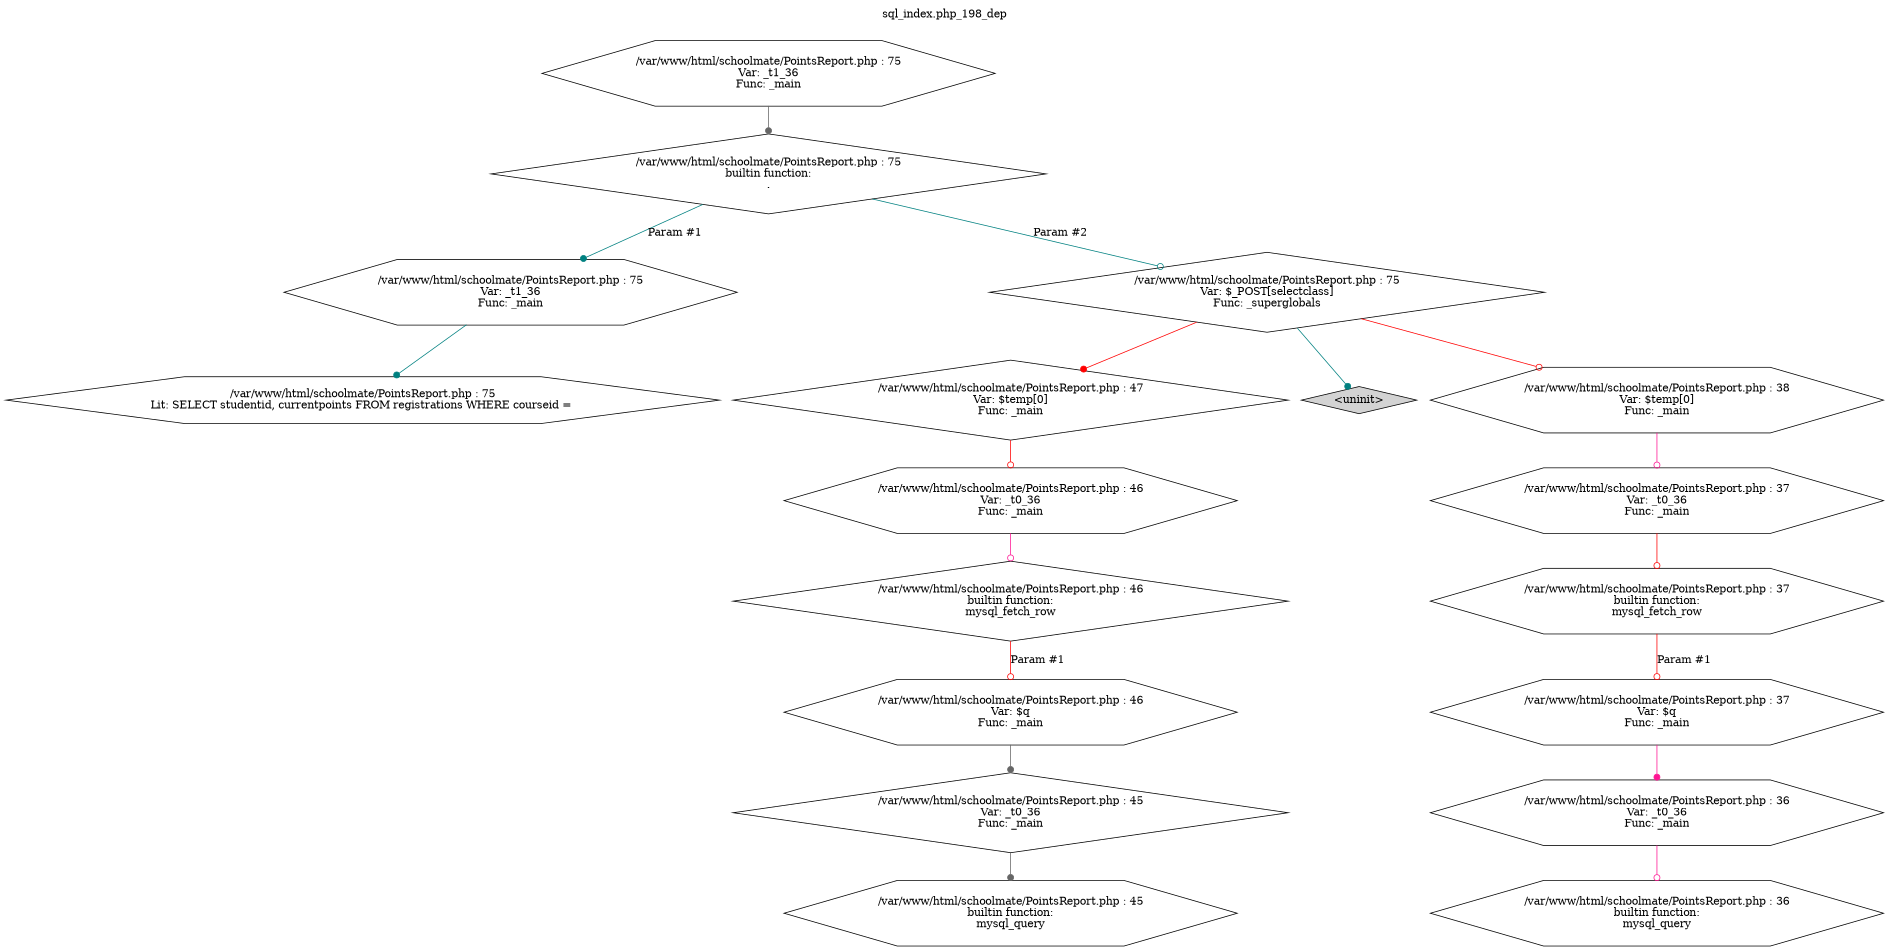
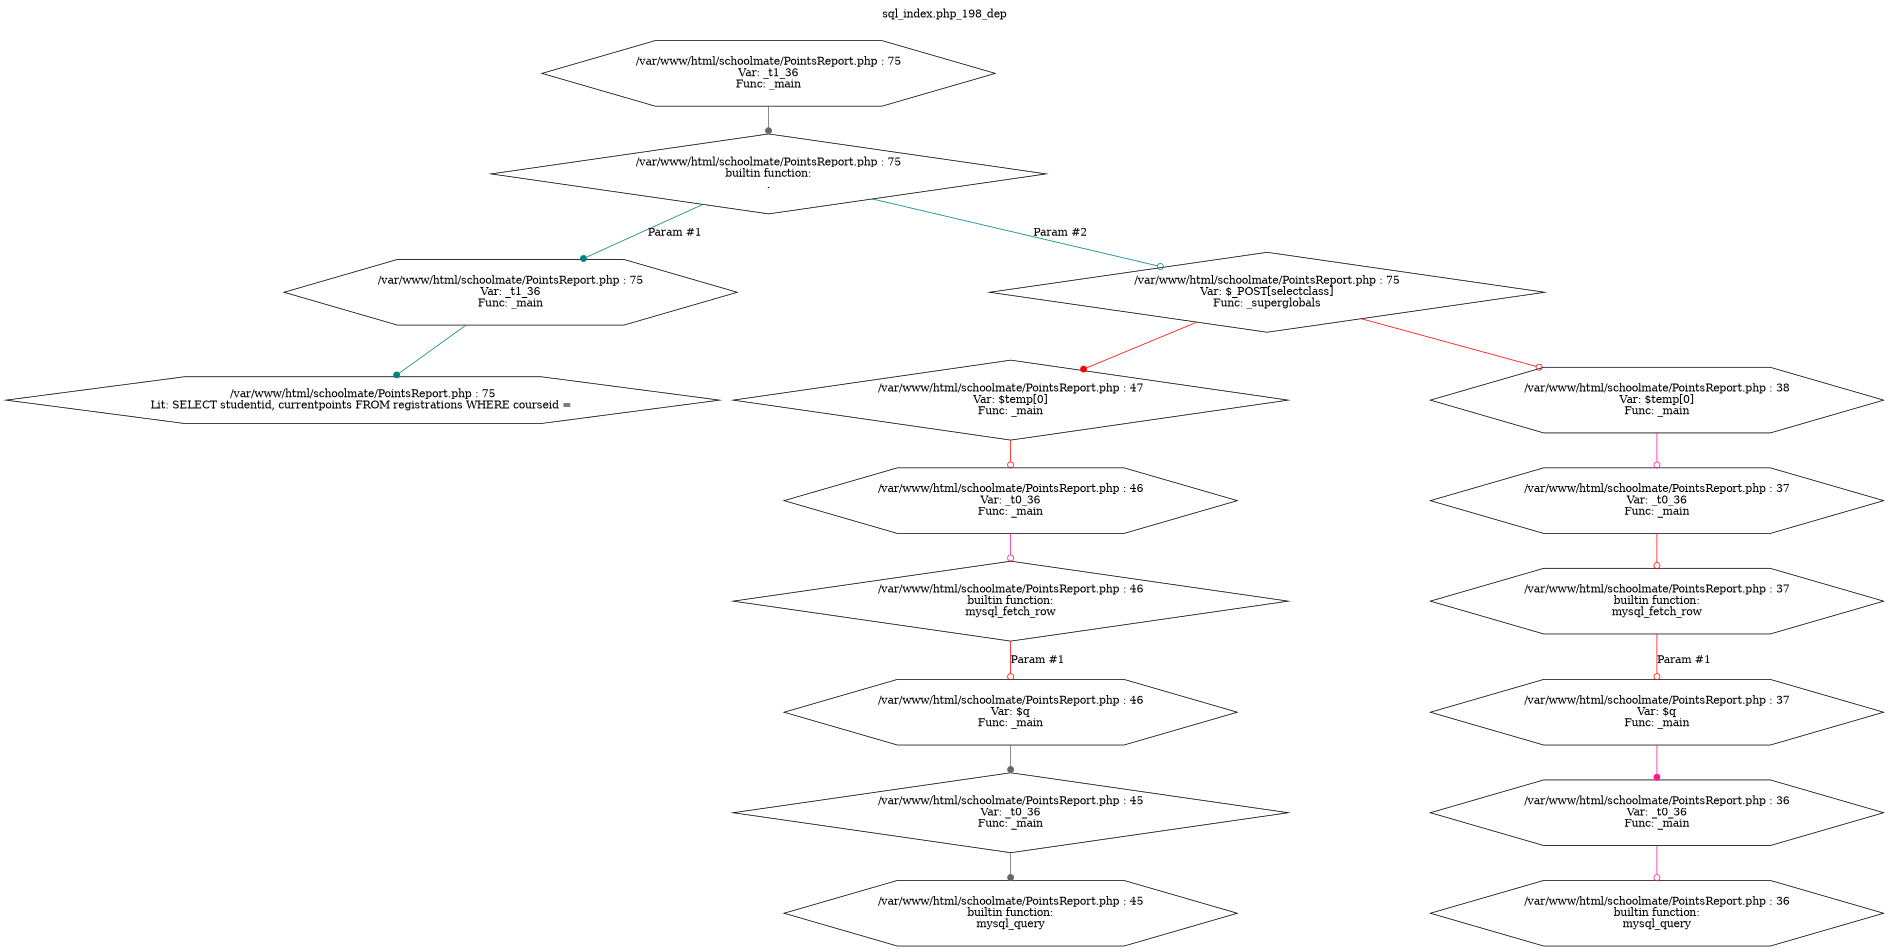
node "<uninit>": removed
